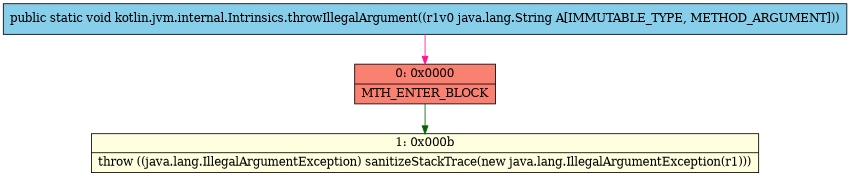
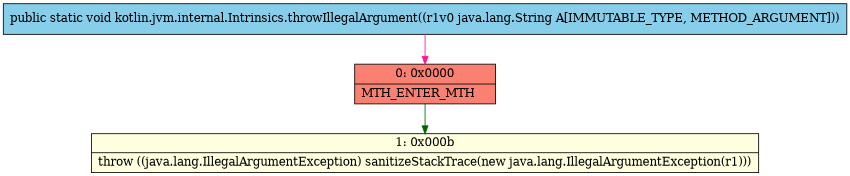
node "0: 0x0000": text "MTH_ENTER_BLOCK" -> "MTH_ENTER_MTH"
